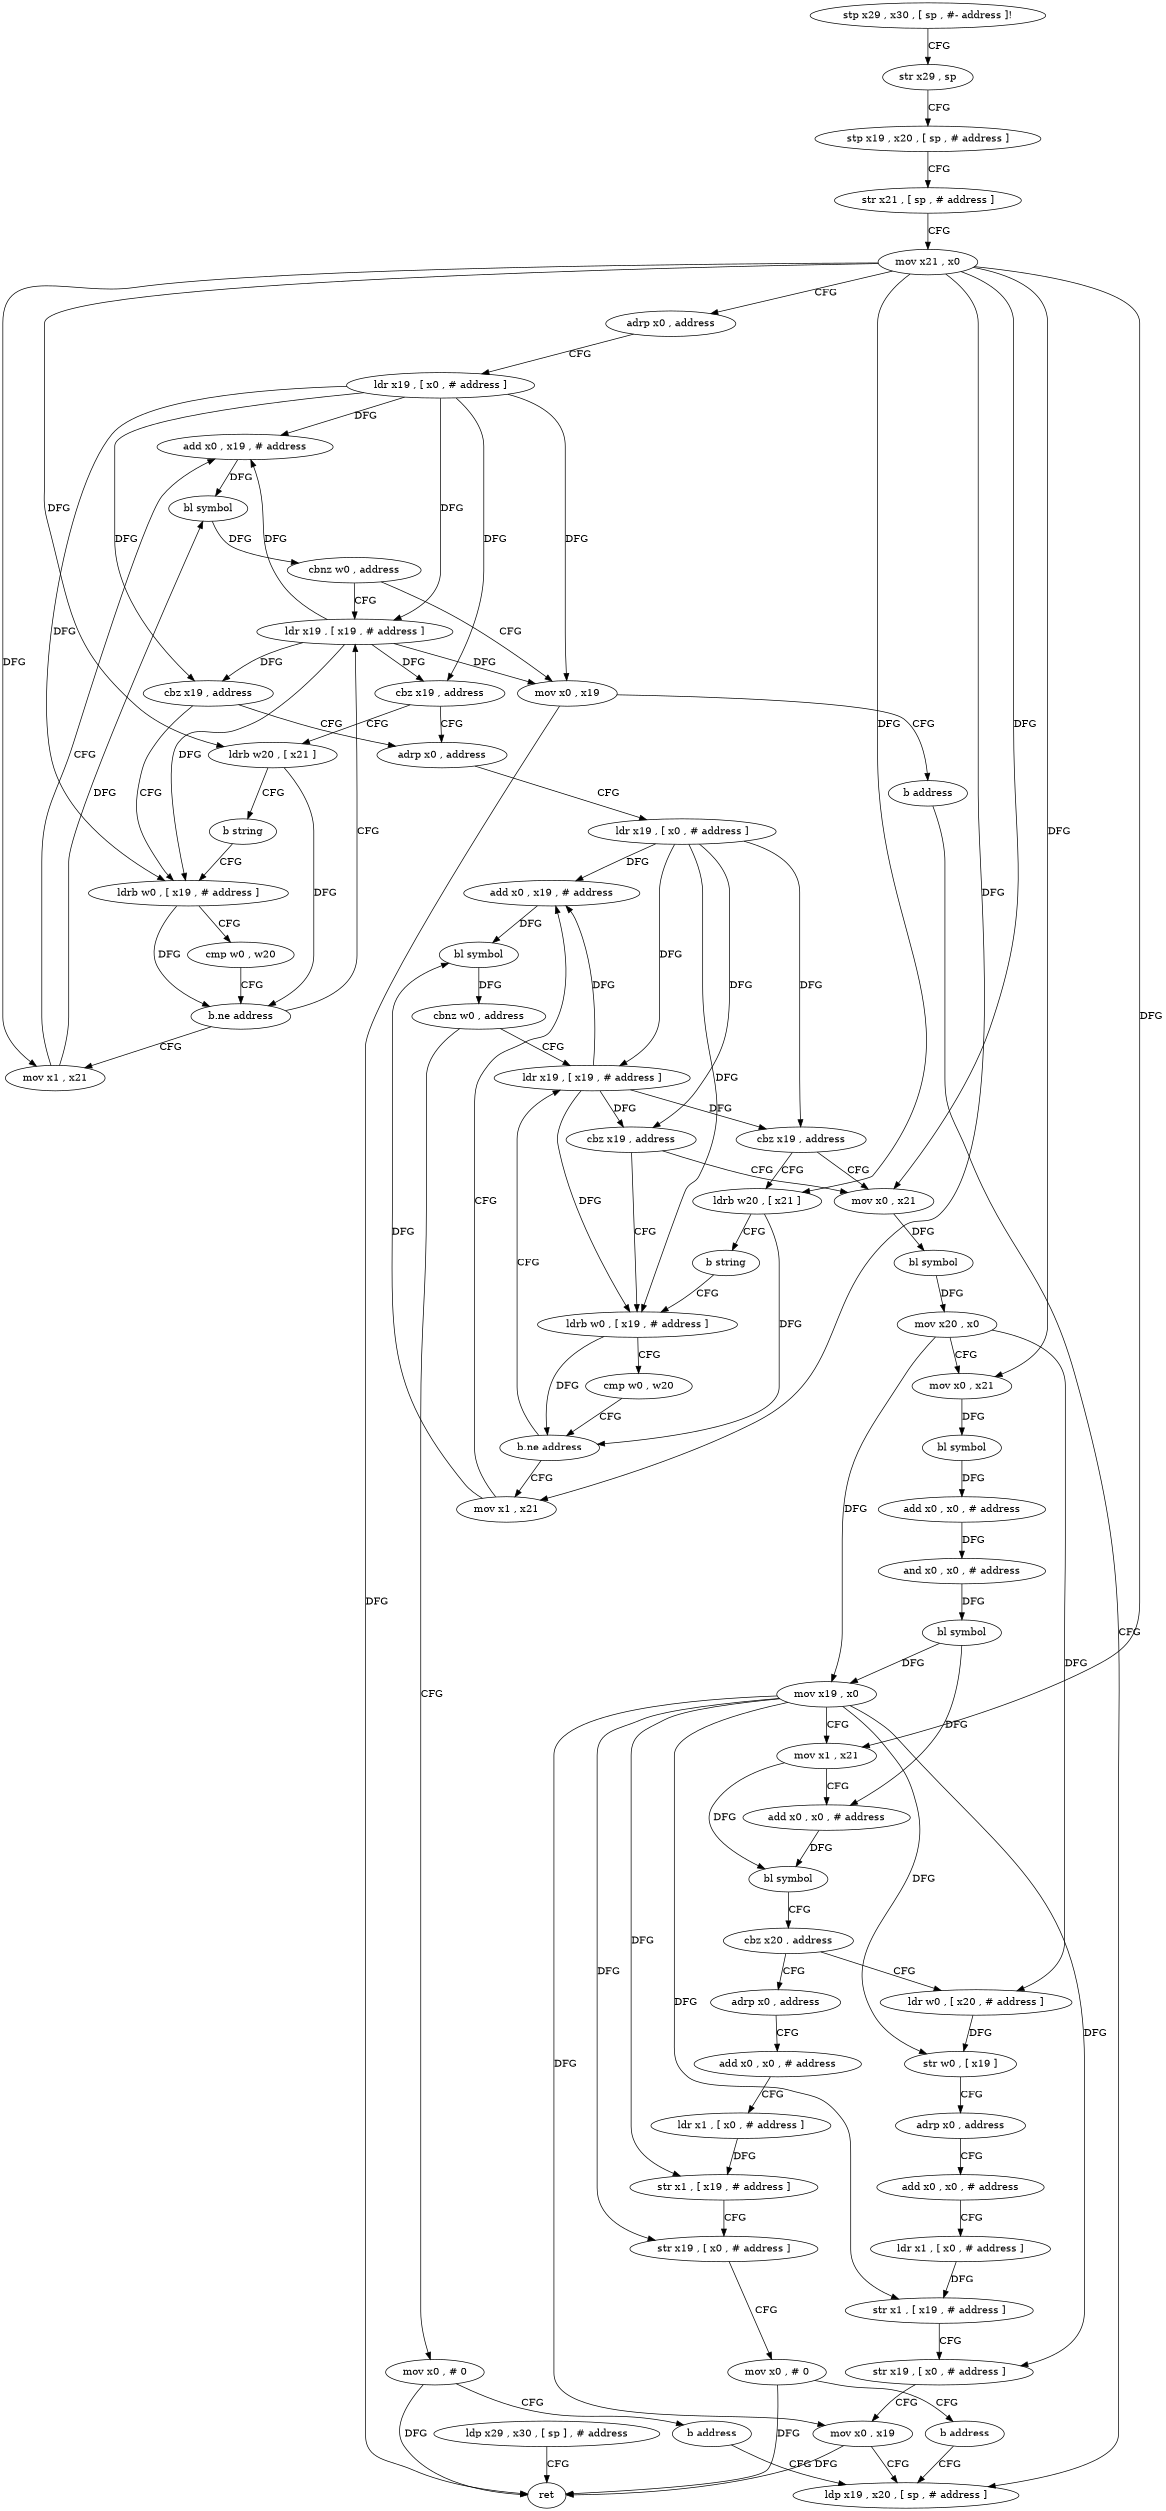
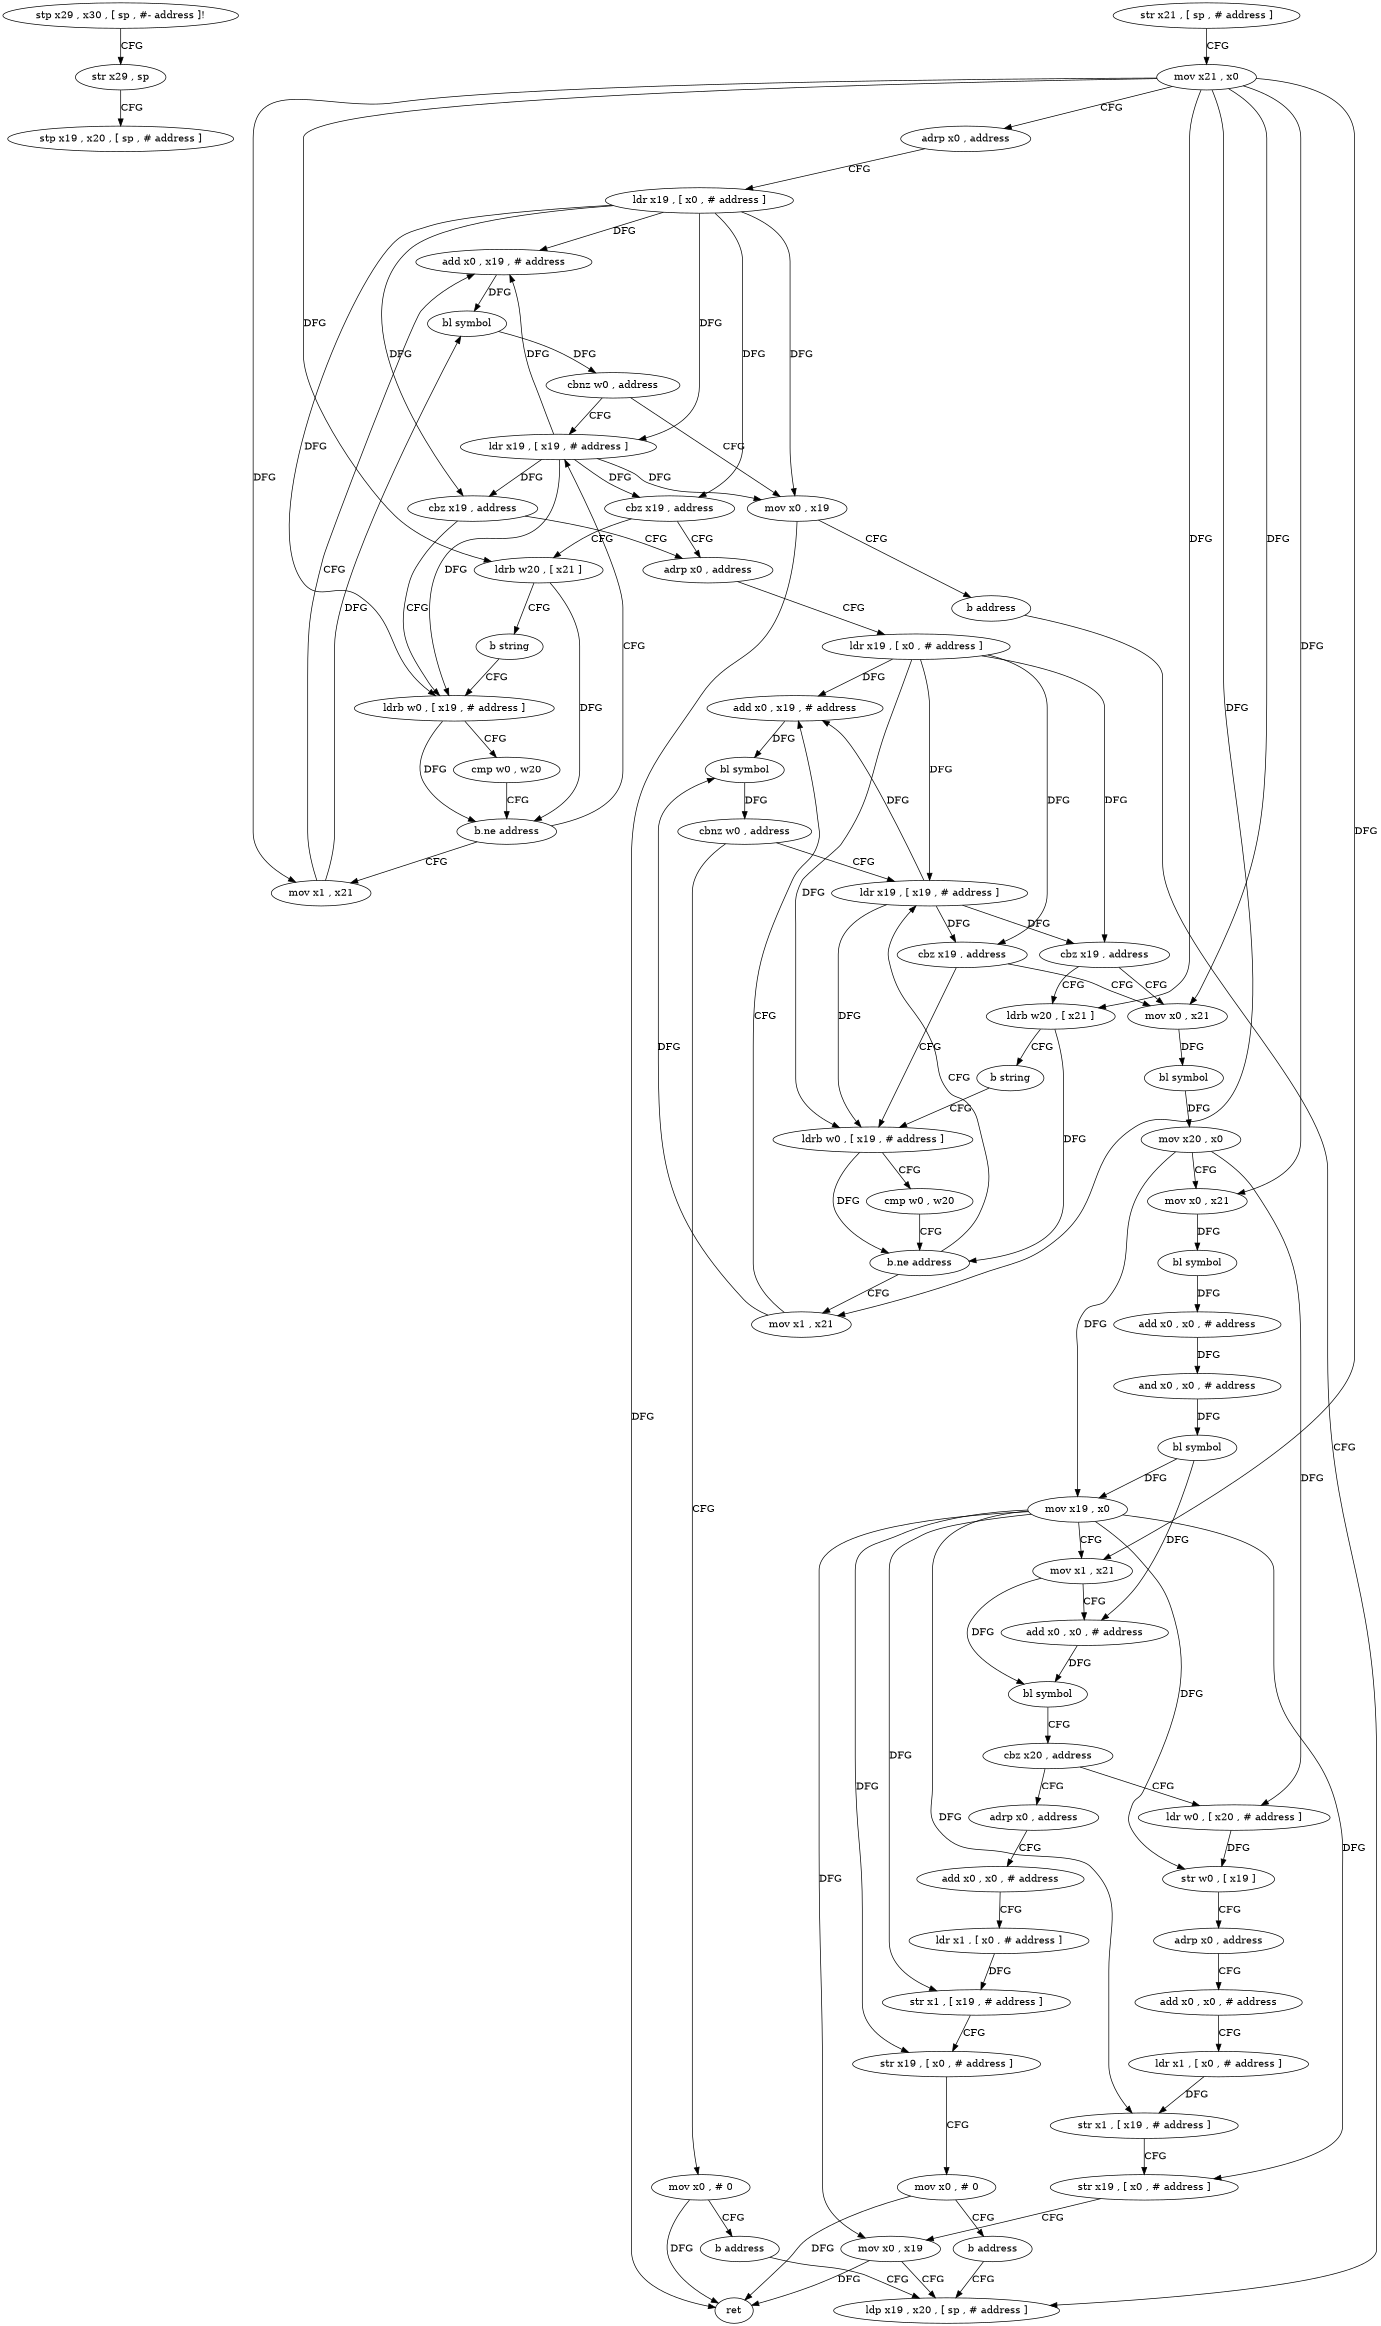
edge "stp x19 , x20 , [ sp , # address ]" -> "str x21 , [ sp , # address ]": removed, label "CFG"
node "ldp x29 , x30 , [ sp ] , # address": removed
